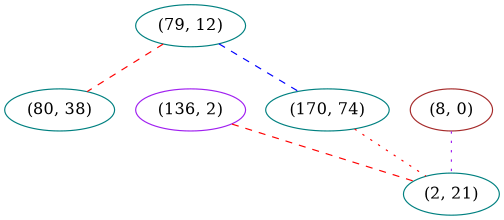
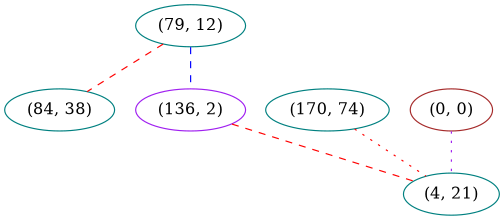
edge "(79, 12)" -- "(170, 74)": now "(79, 12)" -- "(136, 2)"
node "(80, 38)": label "(80, 38)" -> "(84, 38)"
node "(8, 0)": label "(8, 0)" -> "(0, 0)"
node "(2, 21)": label "(2, 21)" -> "(4, 21)"
